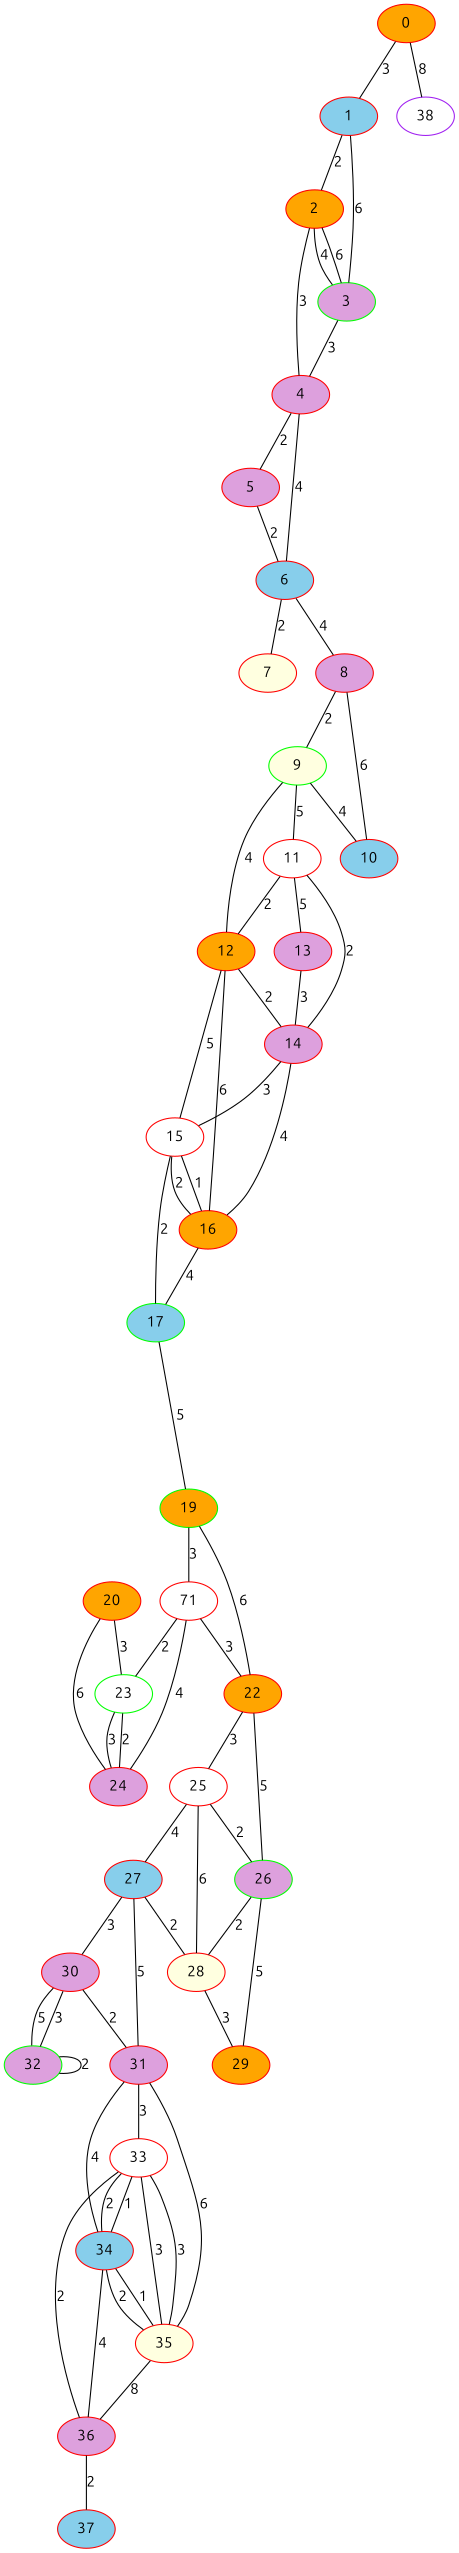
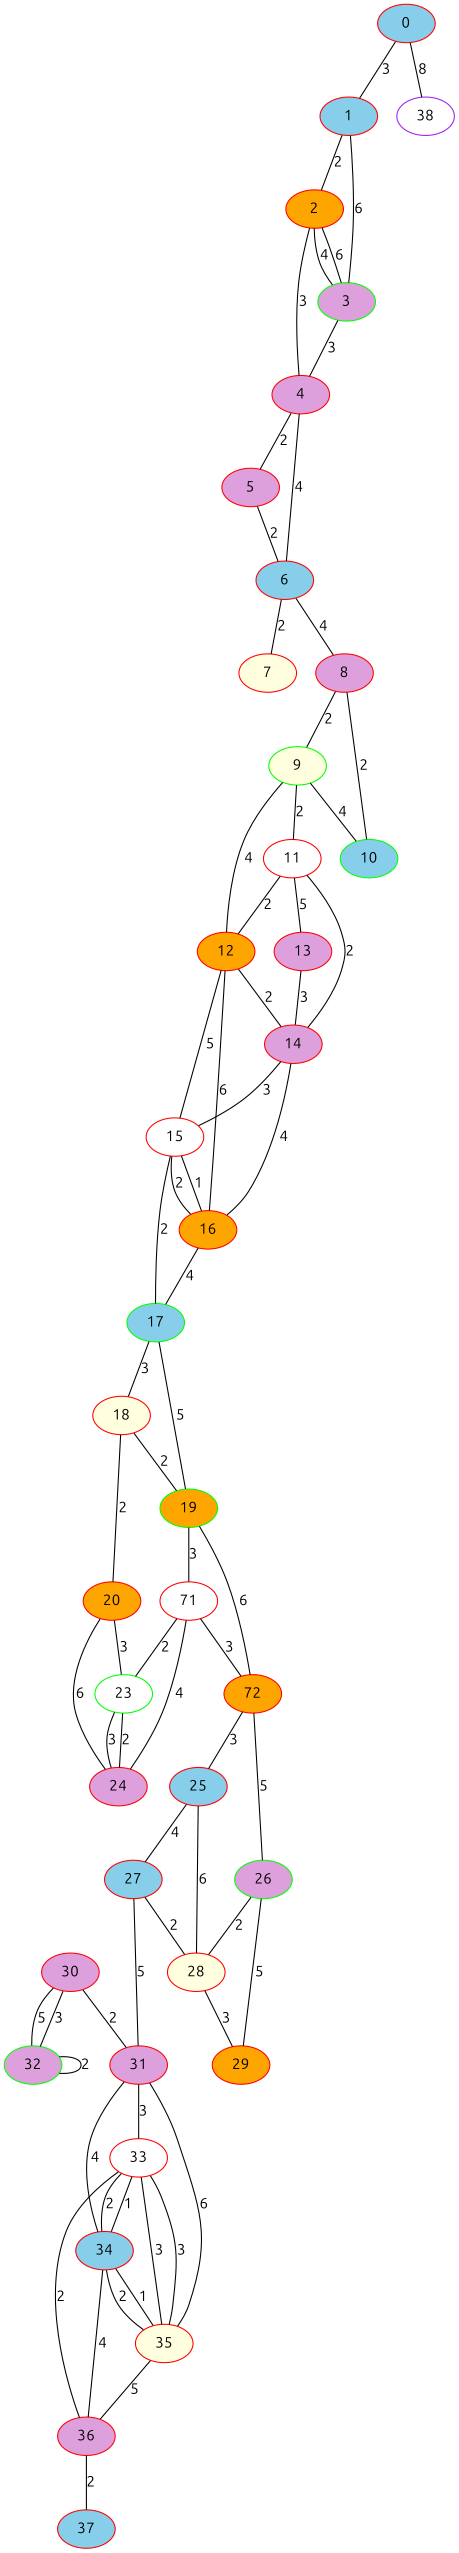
node "0": fillcolor orange -> skyblue
edge "8" -- "10": label "6" -> "2"
edge "9" -- "11": label "5" -> "2"
node "10": color red -> green
node "18": added
node "22": label "22" -> "72"
node "25": fillcolor white -> skyblue
edge "25" -- "26": removed, label "2"
edge "27" -- "30": removed, label "3"
edge "35" -- "36": label "8" -> "5"
